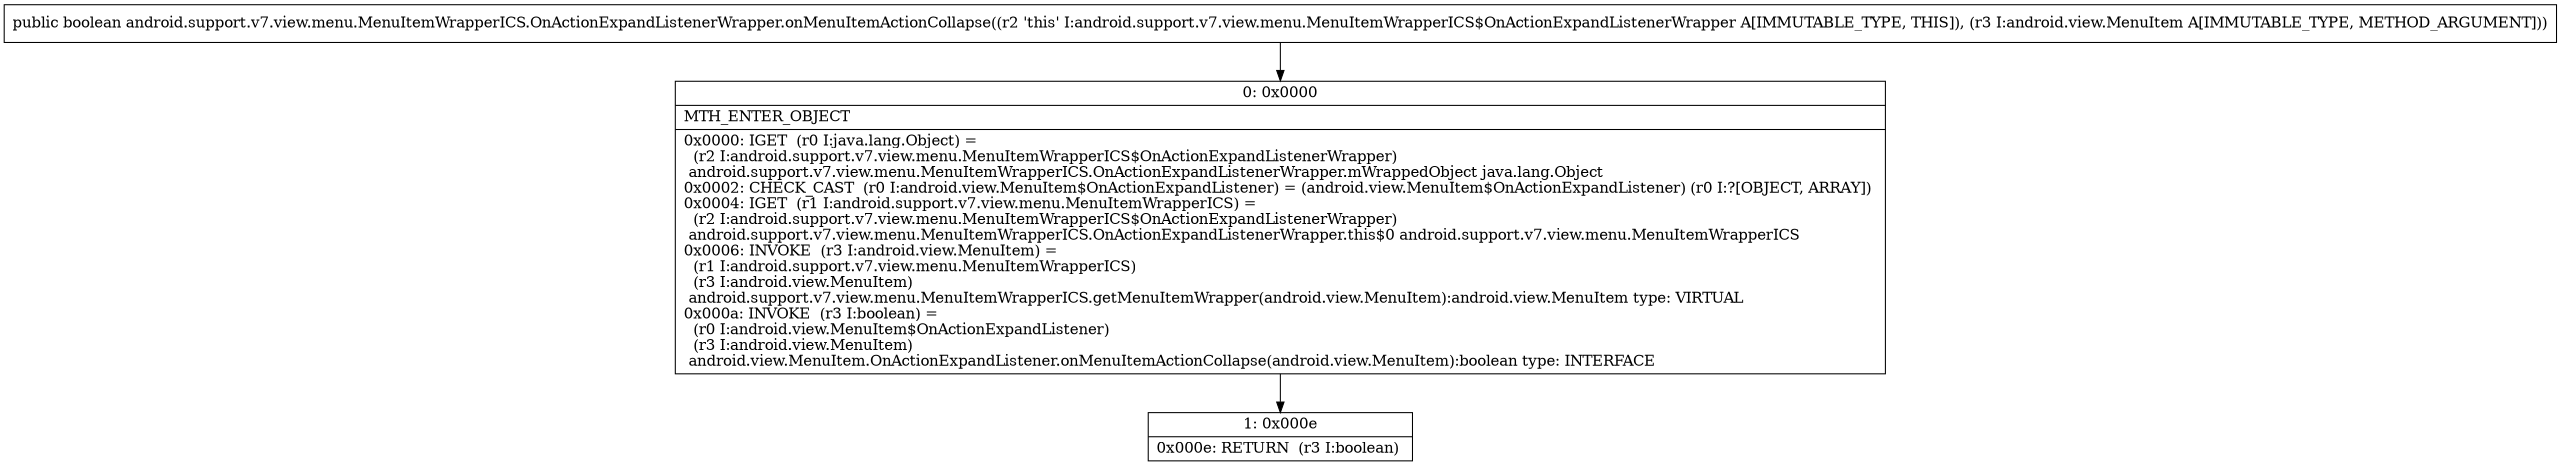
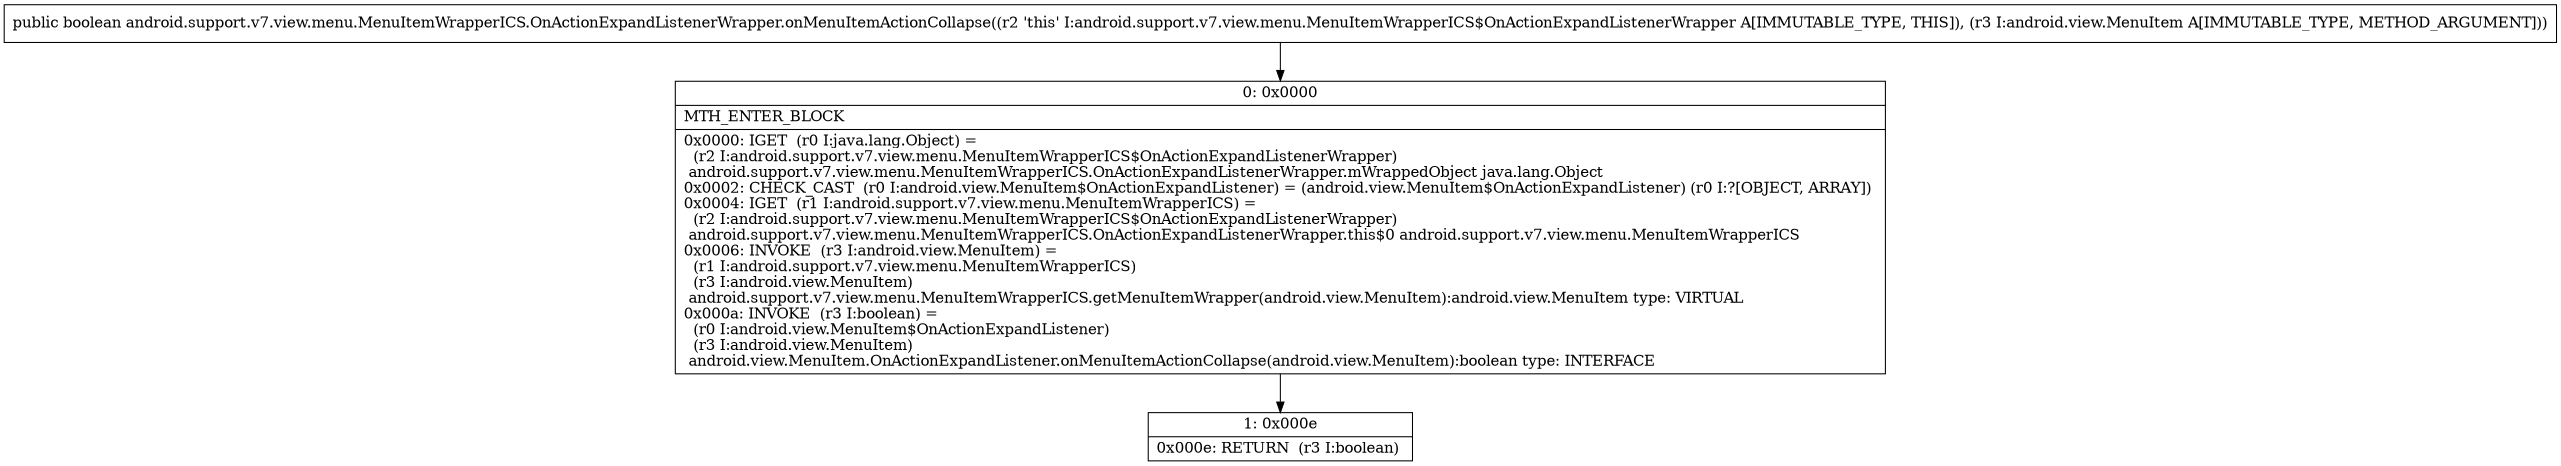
node "0: 0x0000": text "MTH_ENTER_OBJECT" -> "MTH_ENTER_BLOCK"
